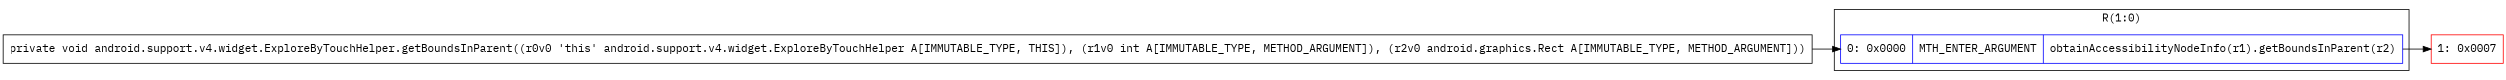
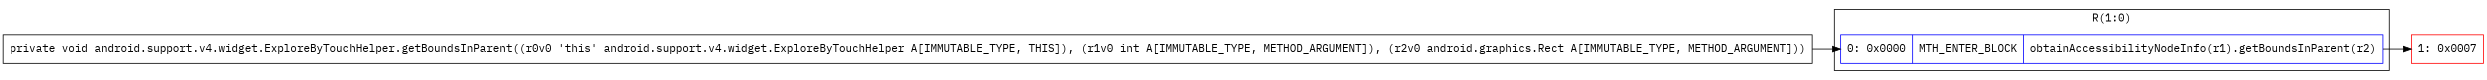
node "0: 0x0000": text "MTH_ENTER_ARGUMENT" -> "MTH_ENTER_BLOCK"
